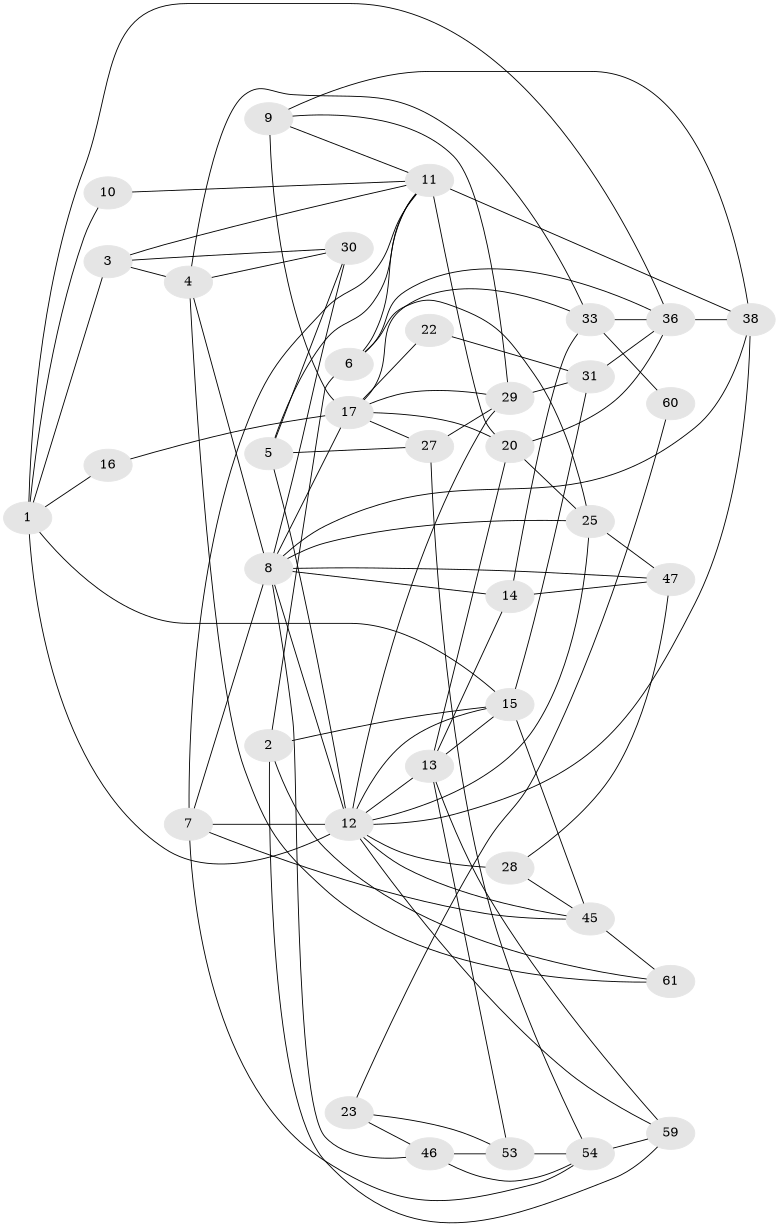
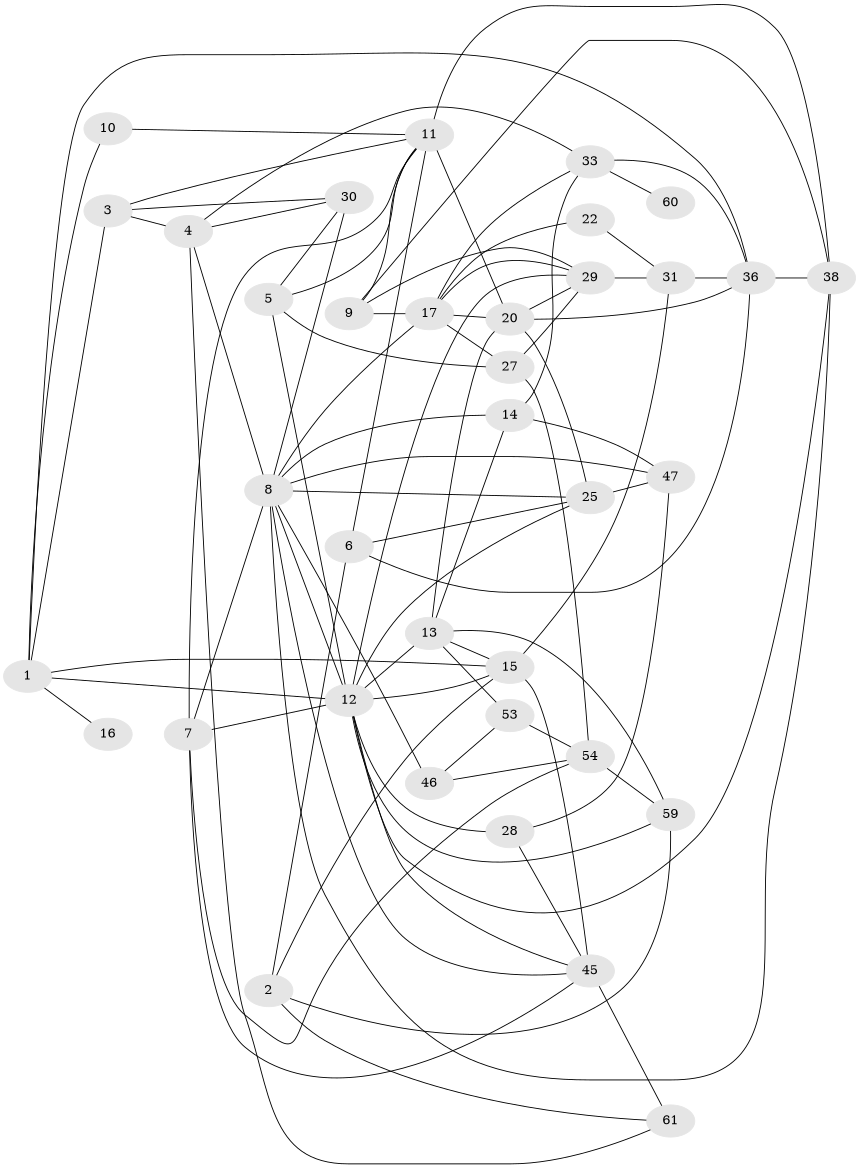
edge "29" -- "20": added
edge "17" -- "16": removed
edge "8" -- "45": added
node "23": removed
